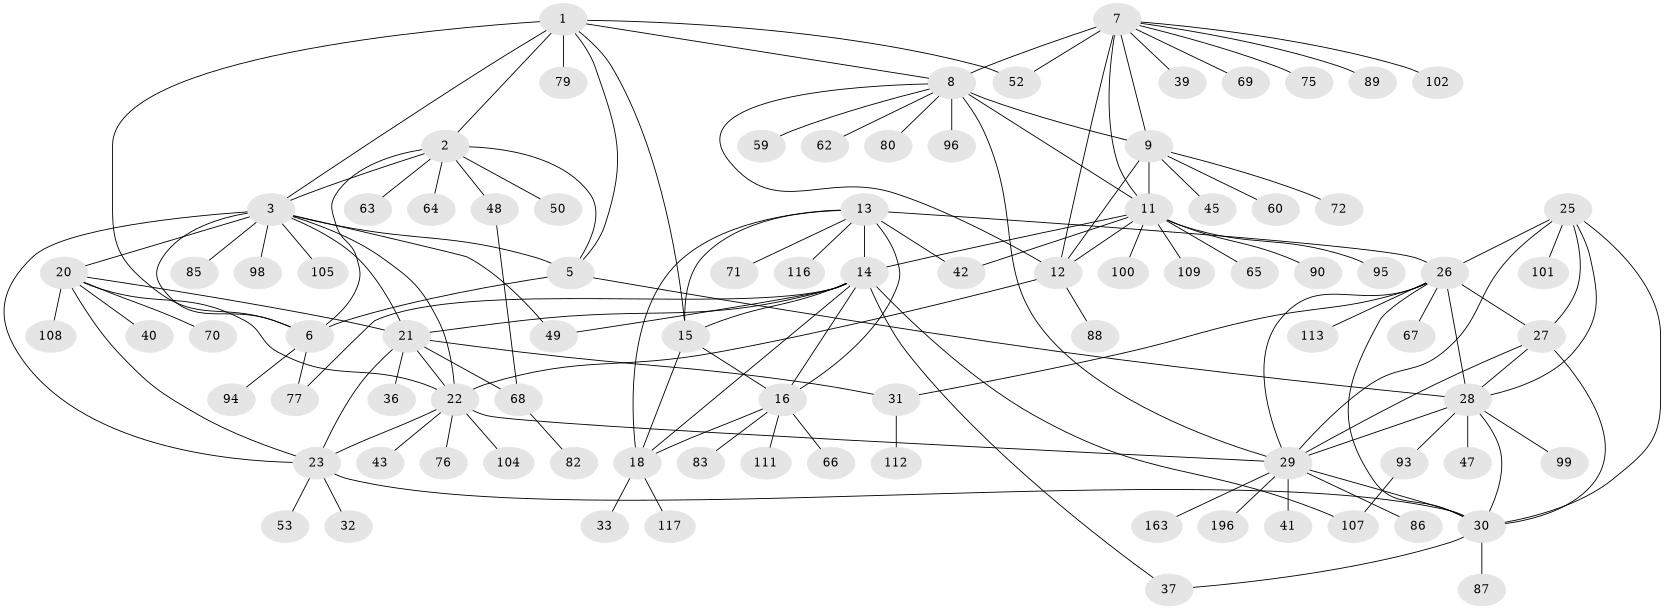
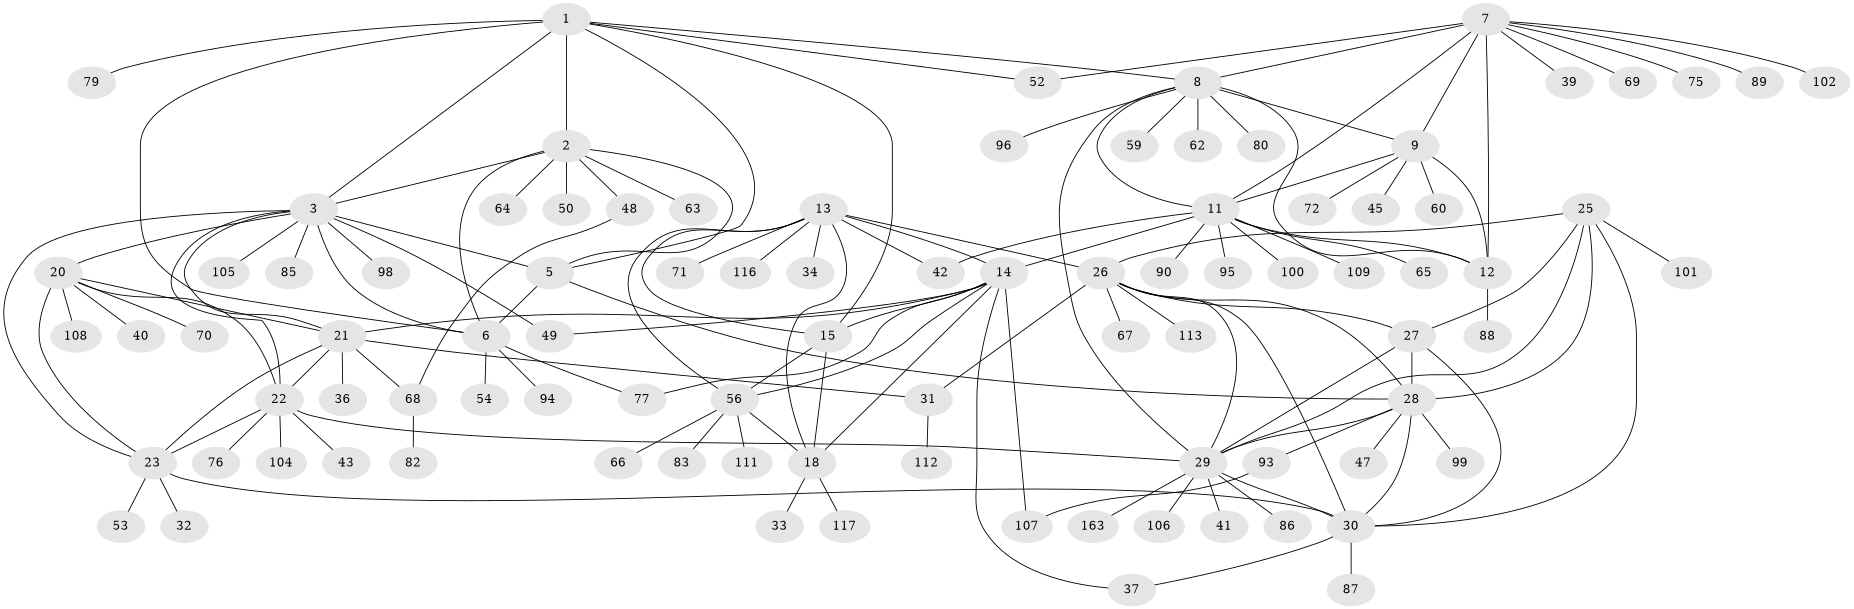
node "34": added
edge "12" -- "22": removed
node "54": added
node "16": label "16" -> "56"
node "196": label "196" -> "106"
